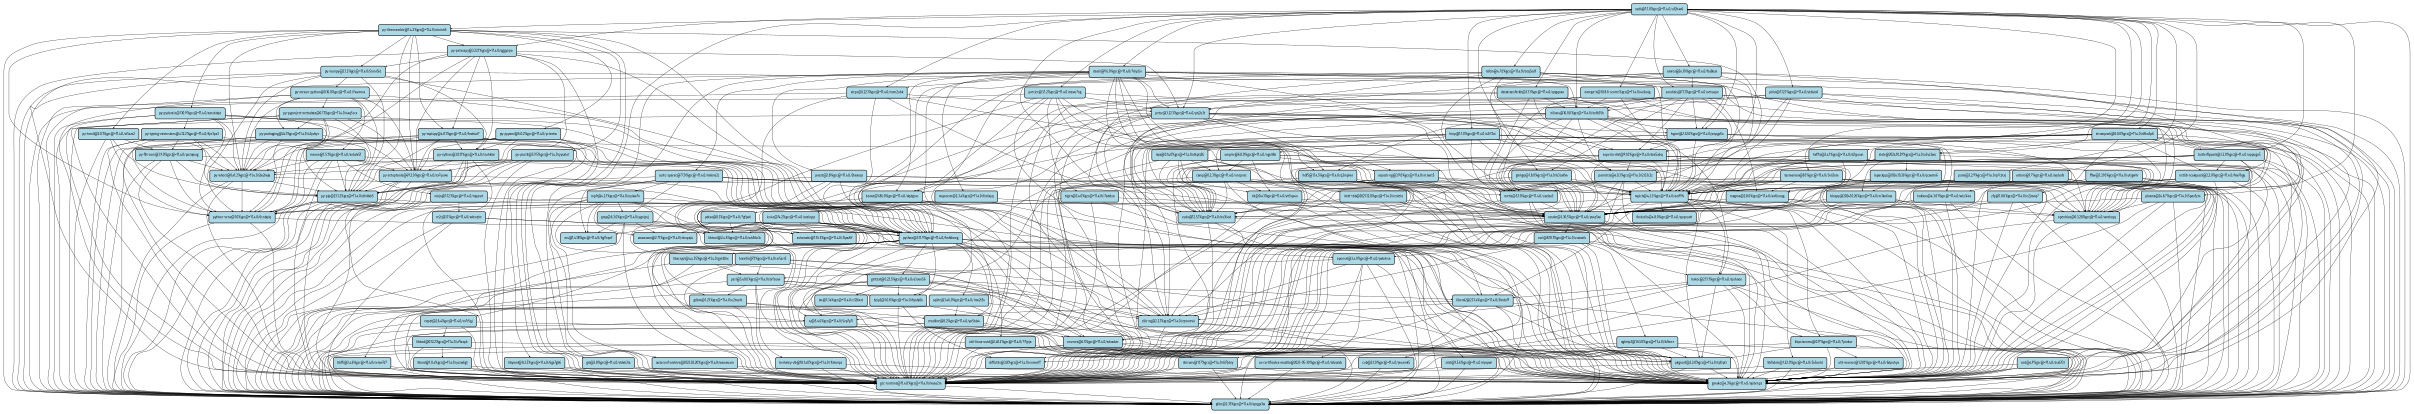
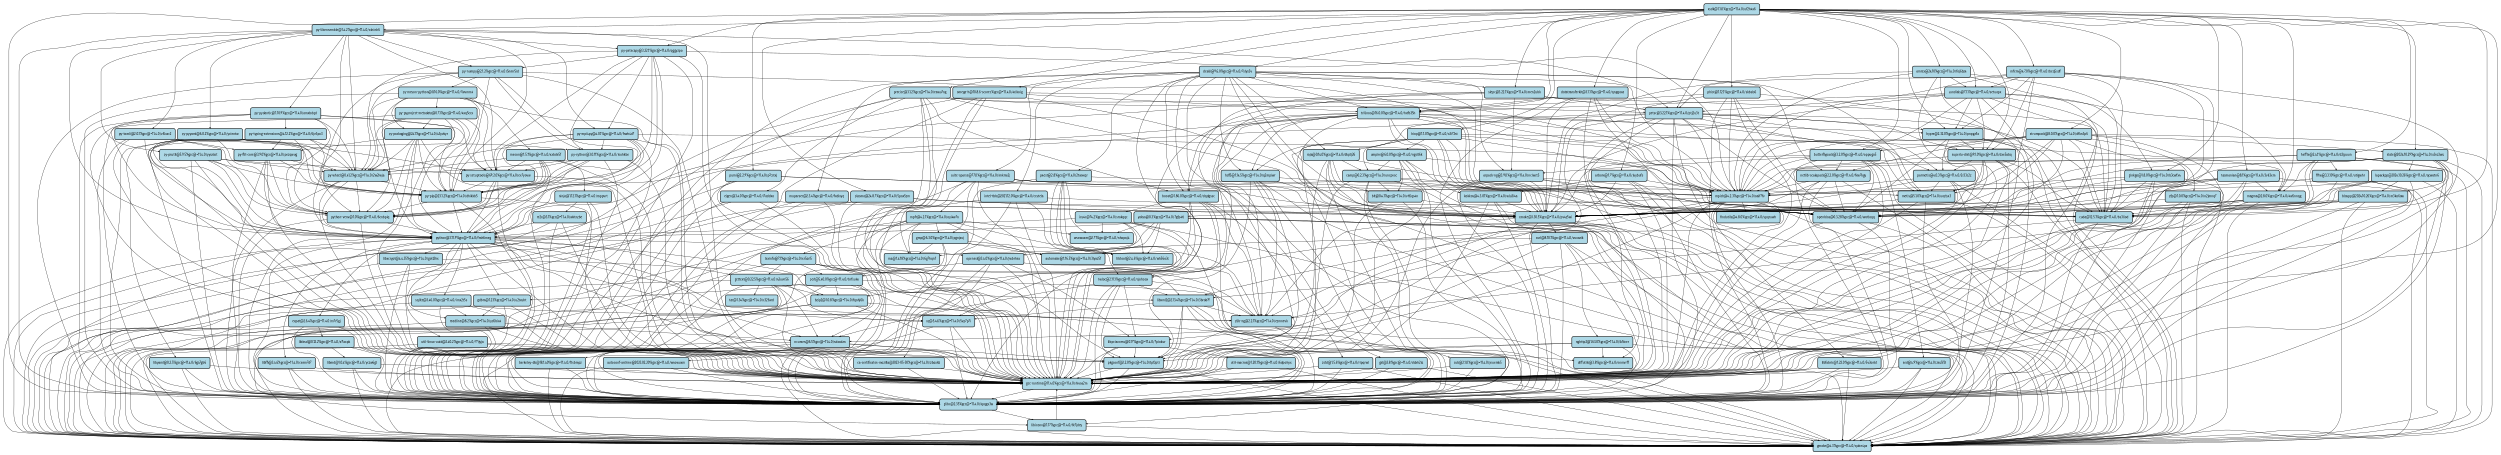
edge "dealii@9.6.0%gcc@=11.4.0/7slys5v" -> "petsc@3.22.1%gcc@=11.4.0/ptj2u3t": now "dealii@9.6.0%gcc@=11.4.0/7slys5v" -> "raja@0.14.0%gcc@=11.4.0/dkptj26"
edge "sundials@7.1.1%gcc@=11.4.0/setuapx" -> "gmake@4.3%gcc@=11.4.0/qube4pz": removed
edge "gmp@6.3.0%gcc@=11.4.0/pgnjzuj" -> "wsowuxm@2.71%gcc@=11.4.0/nhxpaj4": now "p4est@2.8%gcc@=11.4.0/2twxxqr" -> "wsowuxm@2.71%gcc@=11.4.0/nhxpaj4"
edge "openssl@3.4.0%gcc@=11.4.0/jwbrhsa" -> "gmake@4.3%gcc@=11.4.0/qube4pz": now "openssl@3.4.0%gcc@=11.4.0/jwbrhsa" -> "libpciaccess@0.17%gcc@=11.4.0/7piokur"
edge "py-tomli@2.0.1%gcc@=11.4.0/vi5xzc2" -> "gcc-runtime@11.4.0%gcc@=11.4.0/rk4sa2m": added
edge "libiconv@1.17%gcc@=11.4.0/6t7jdey" -> "glibc@2.35%gcc@=11.4.0/kpqgx3w": reversed
